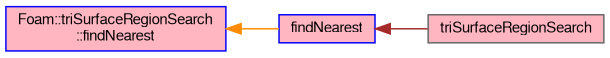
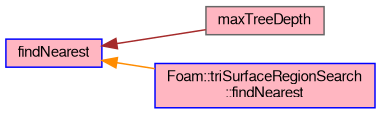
edge "findNearest" -> "Foam::triSurfaceRegionSearch ::findNearest": reversed
node "triSurfaceRegionSearch": label "triSurfaceRegionSearch" -> "maxTreeDepth"
